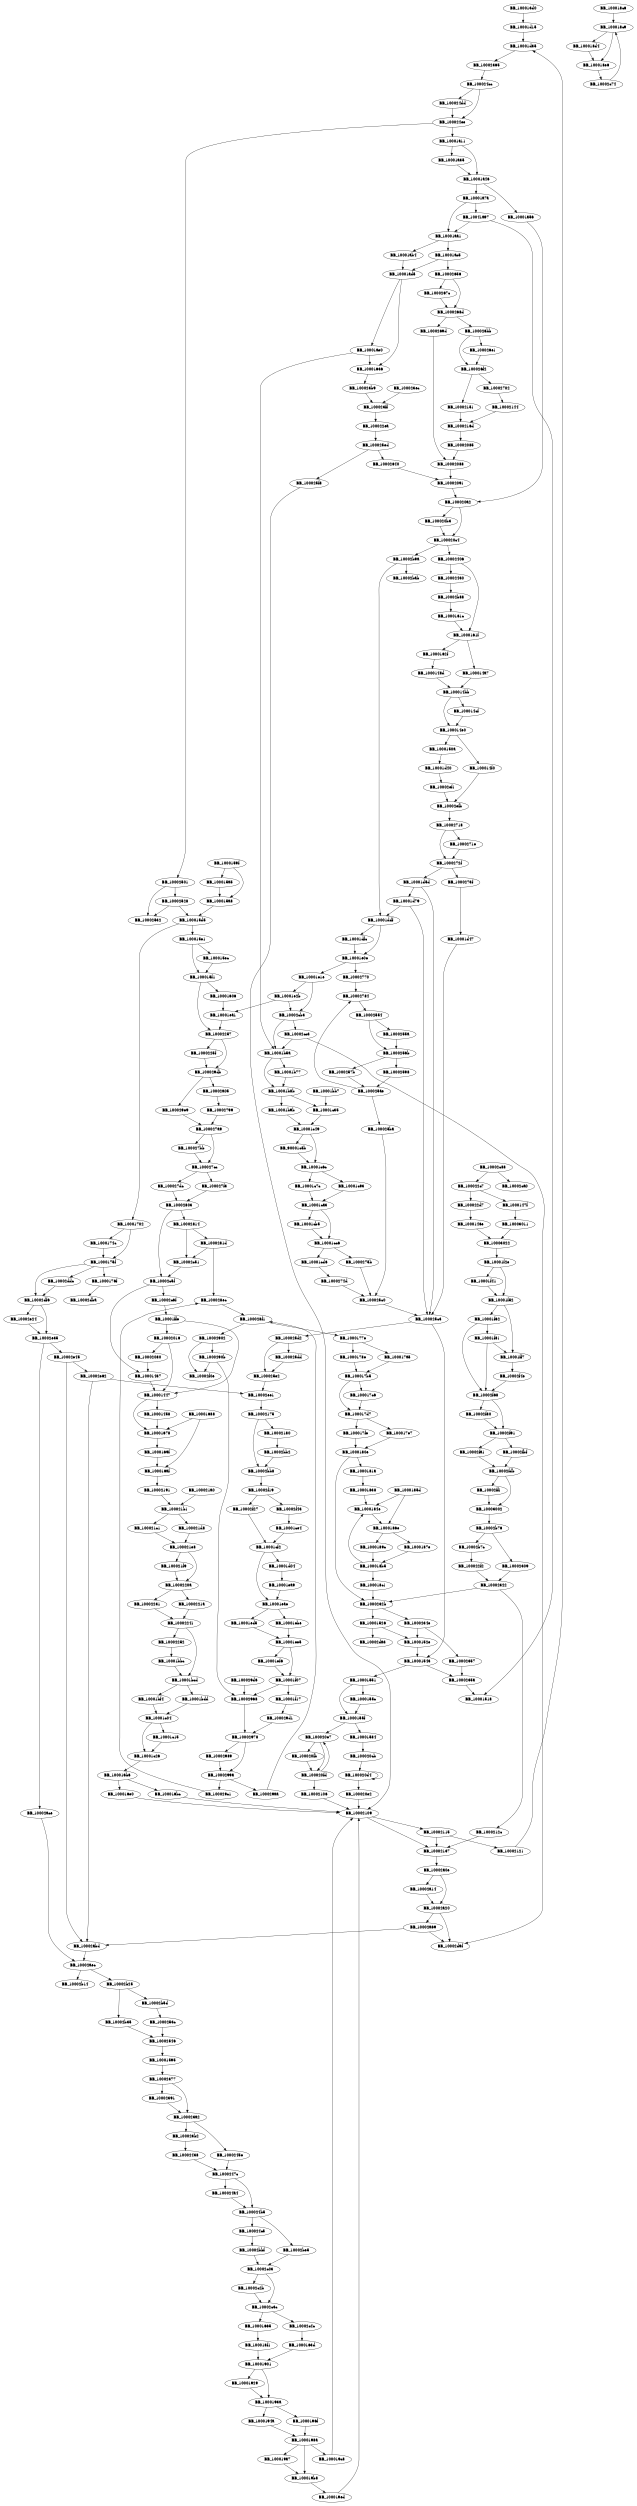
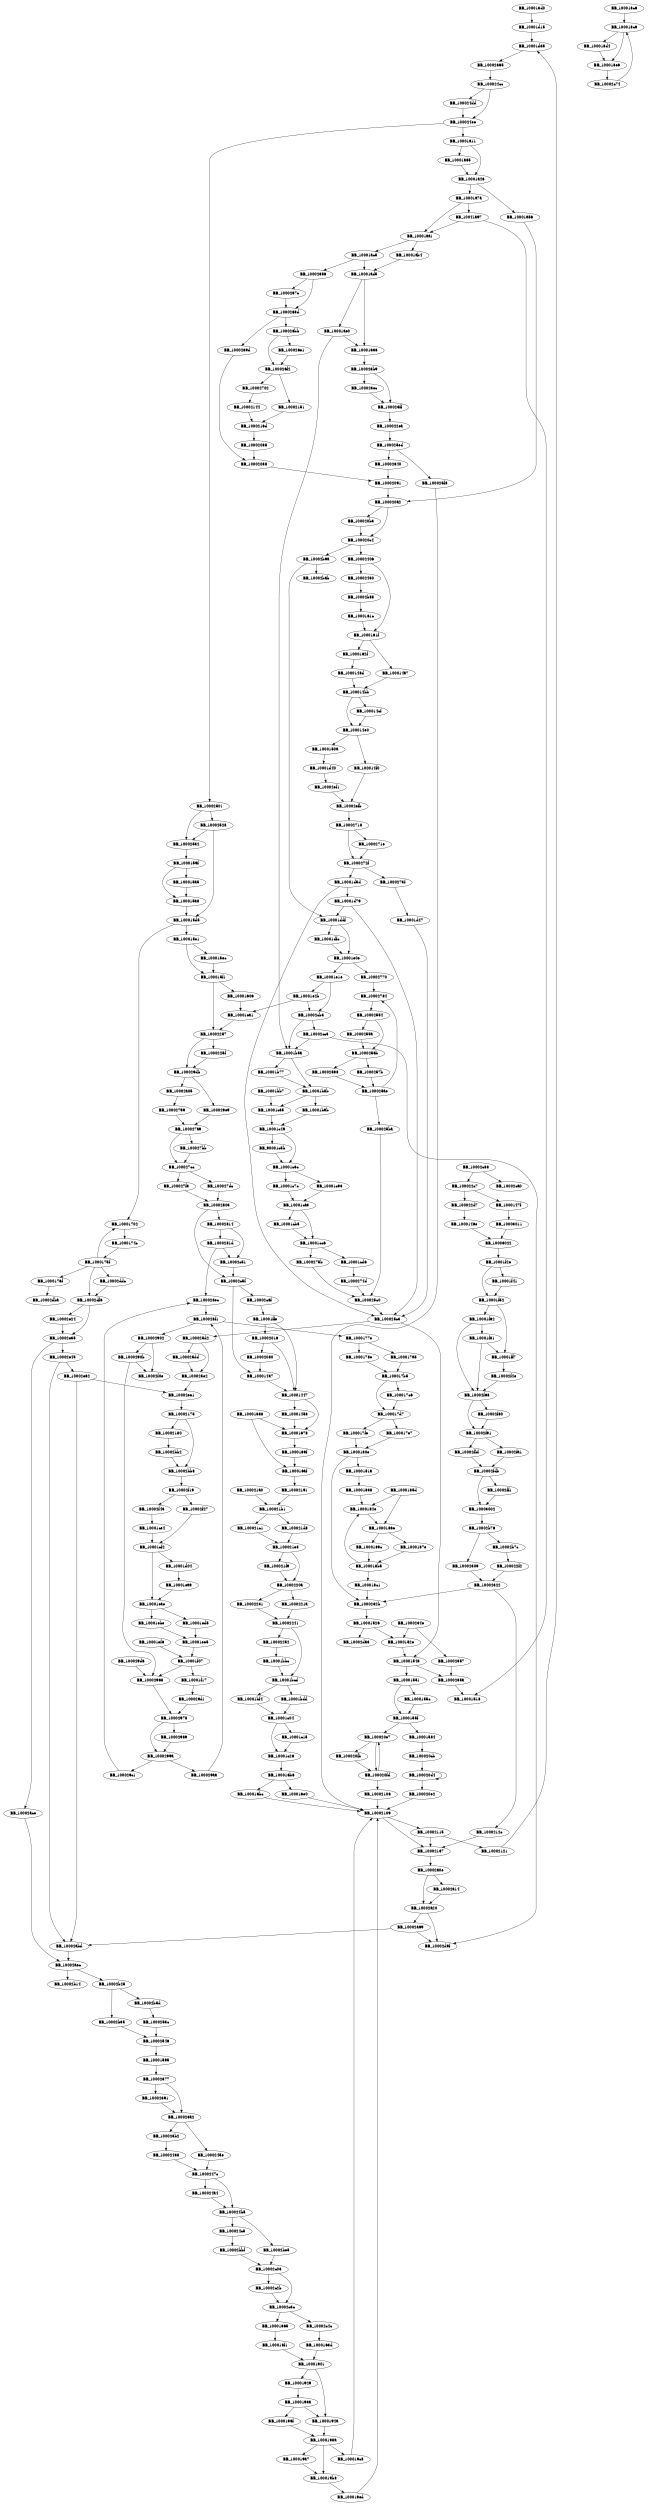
edge "BB_100023b9" -> "BB_100023ec": added
edge "BB_10002532" -> "BB_1000159f": added
edge "BB_10001702" -> "BB_1000175f": reversed
edge "BB_1000232b" -> "BB_1000234e": removed
edge "BB_10001ee5" -> "BB_10001ef6": removed
edge "BB_10001901" -> "BB_1000193a": now "BB_10001901" -> "BB_1000194a"
